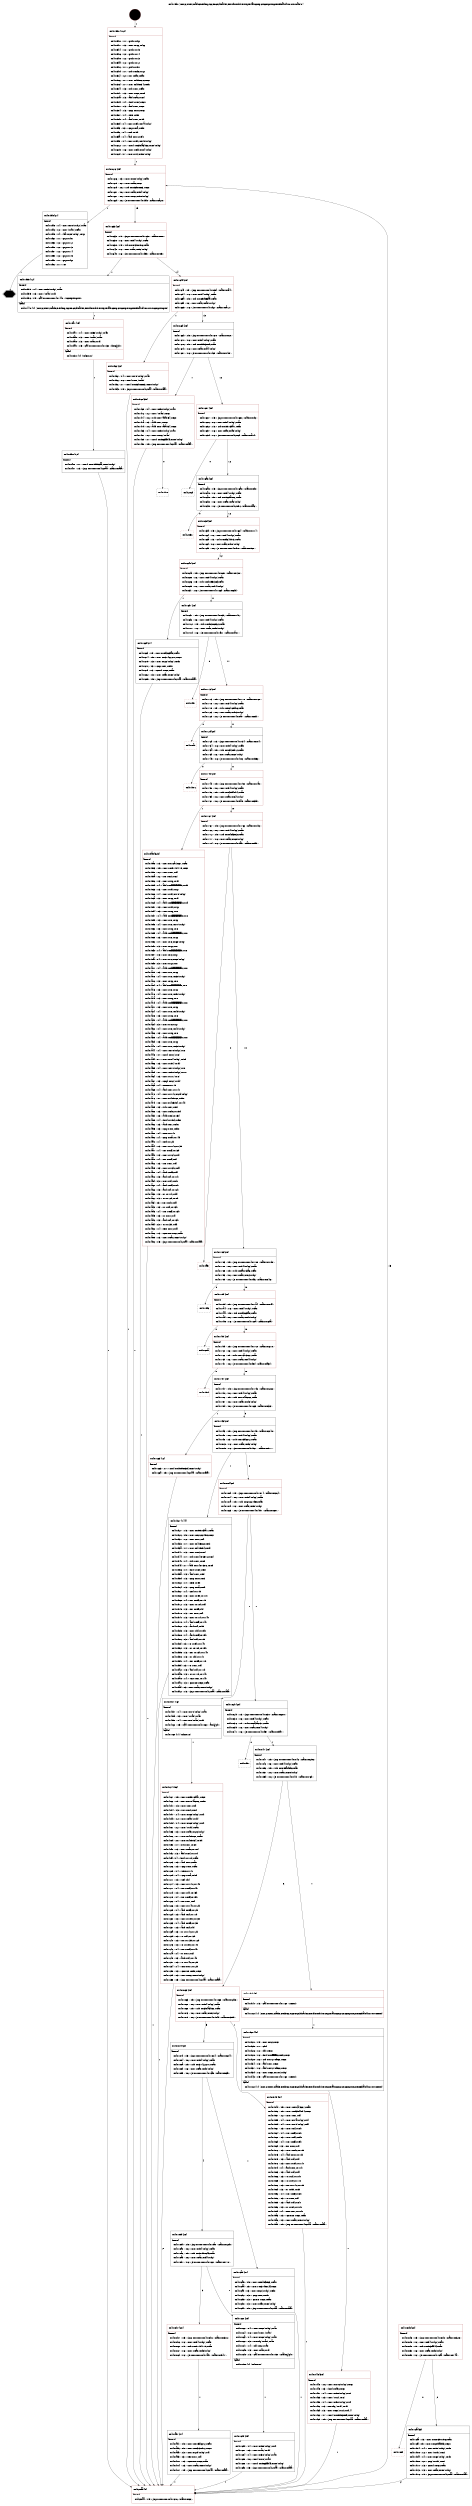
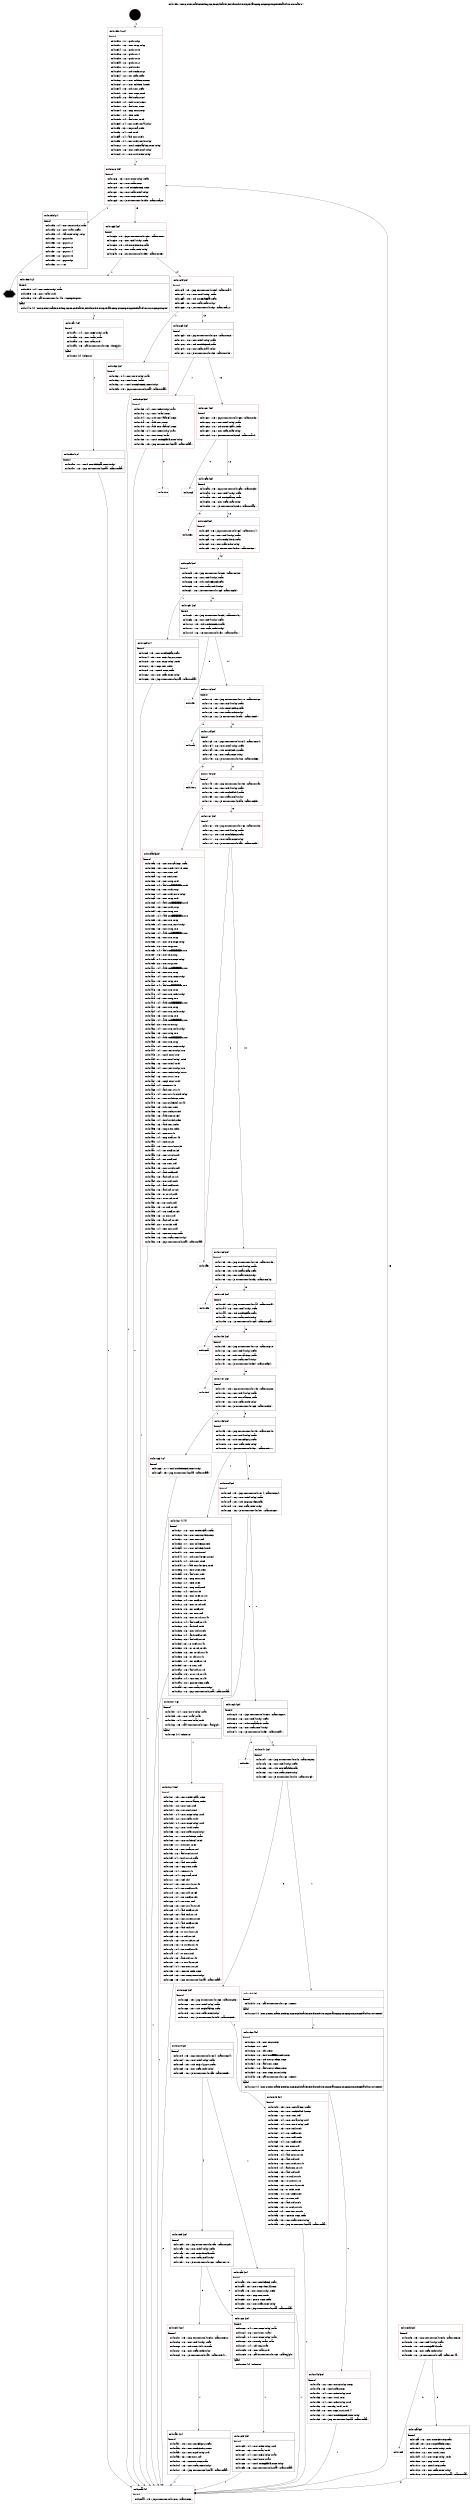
edge "0x401863 [28]" -> "0x40187f [28]": removed, label "5"
